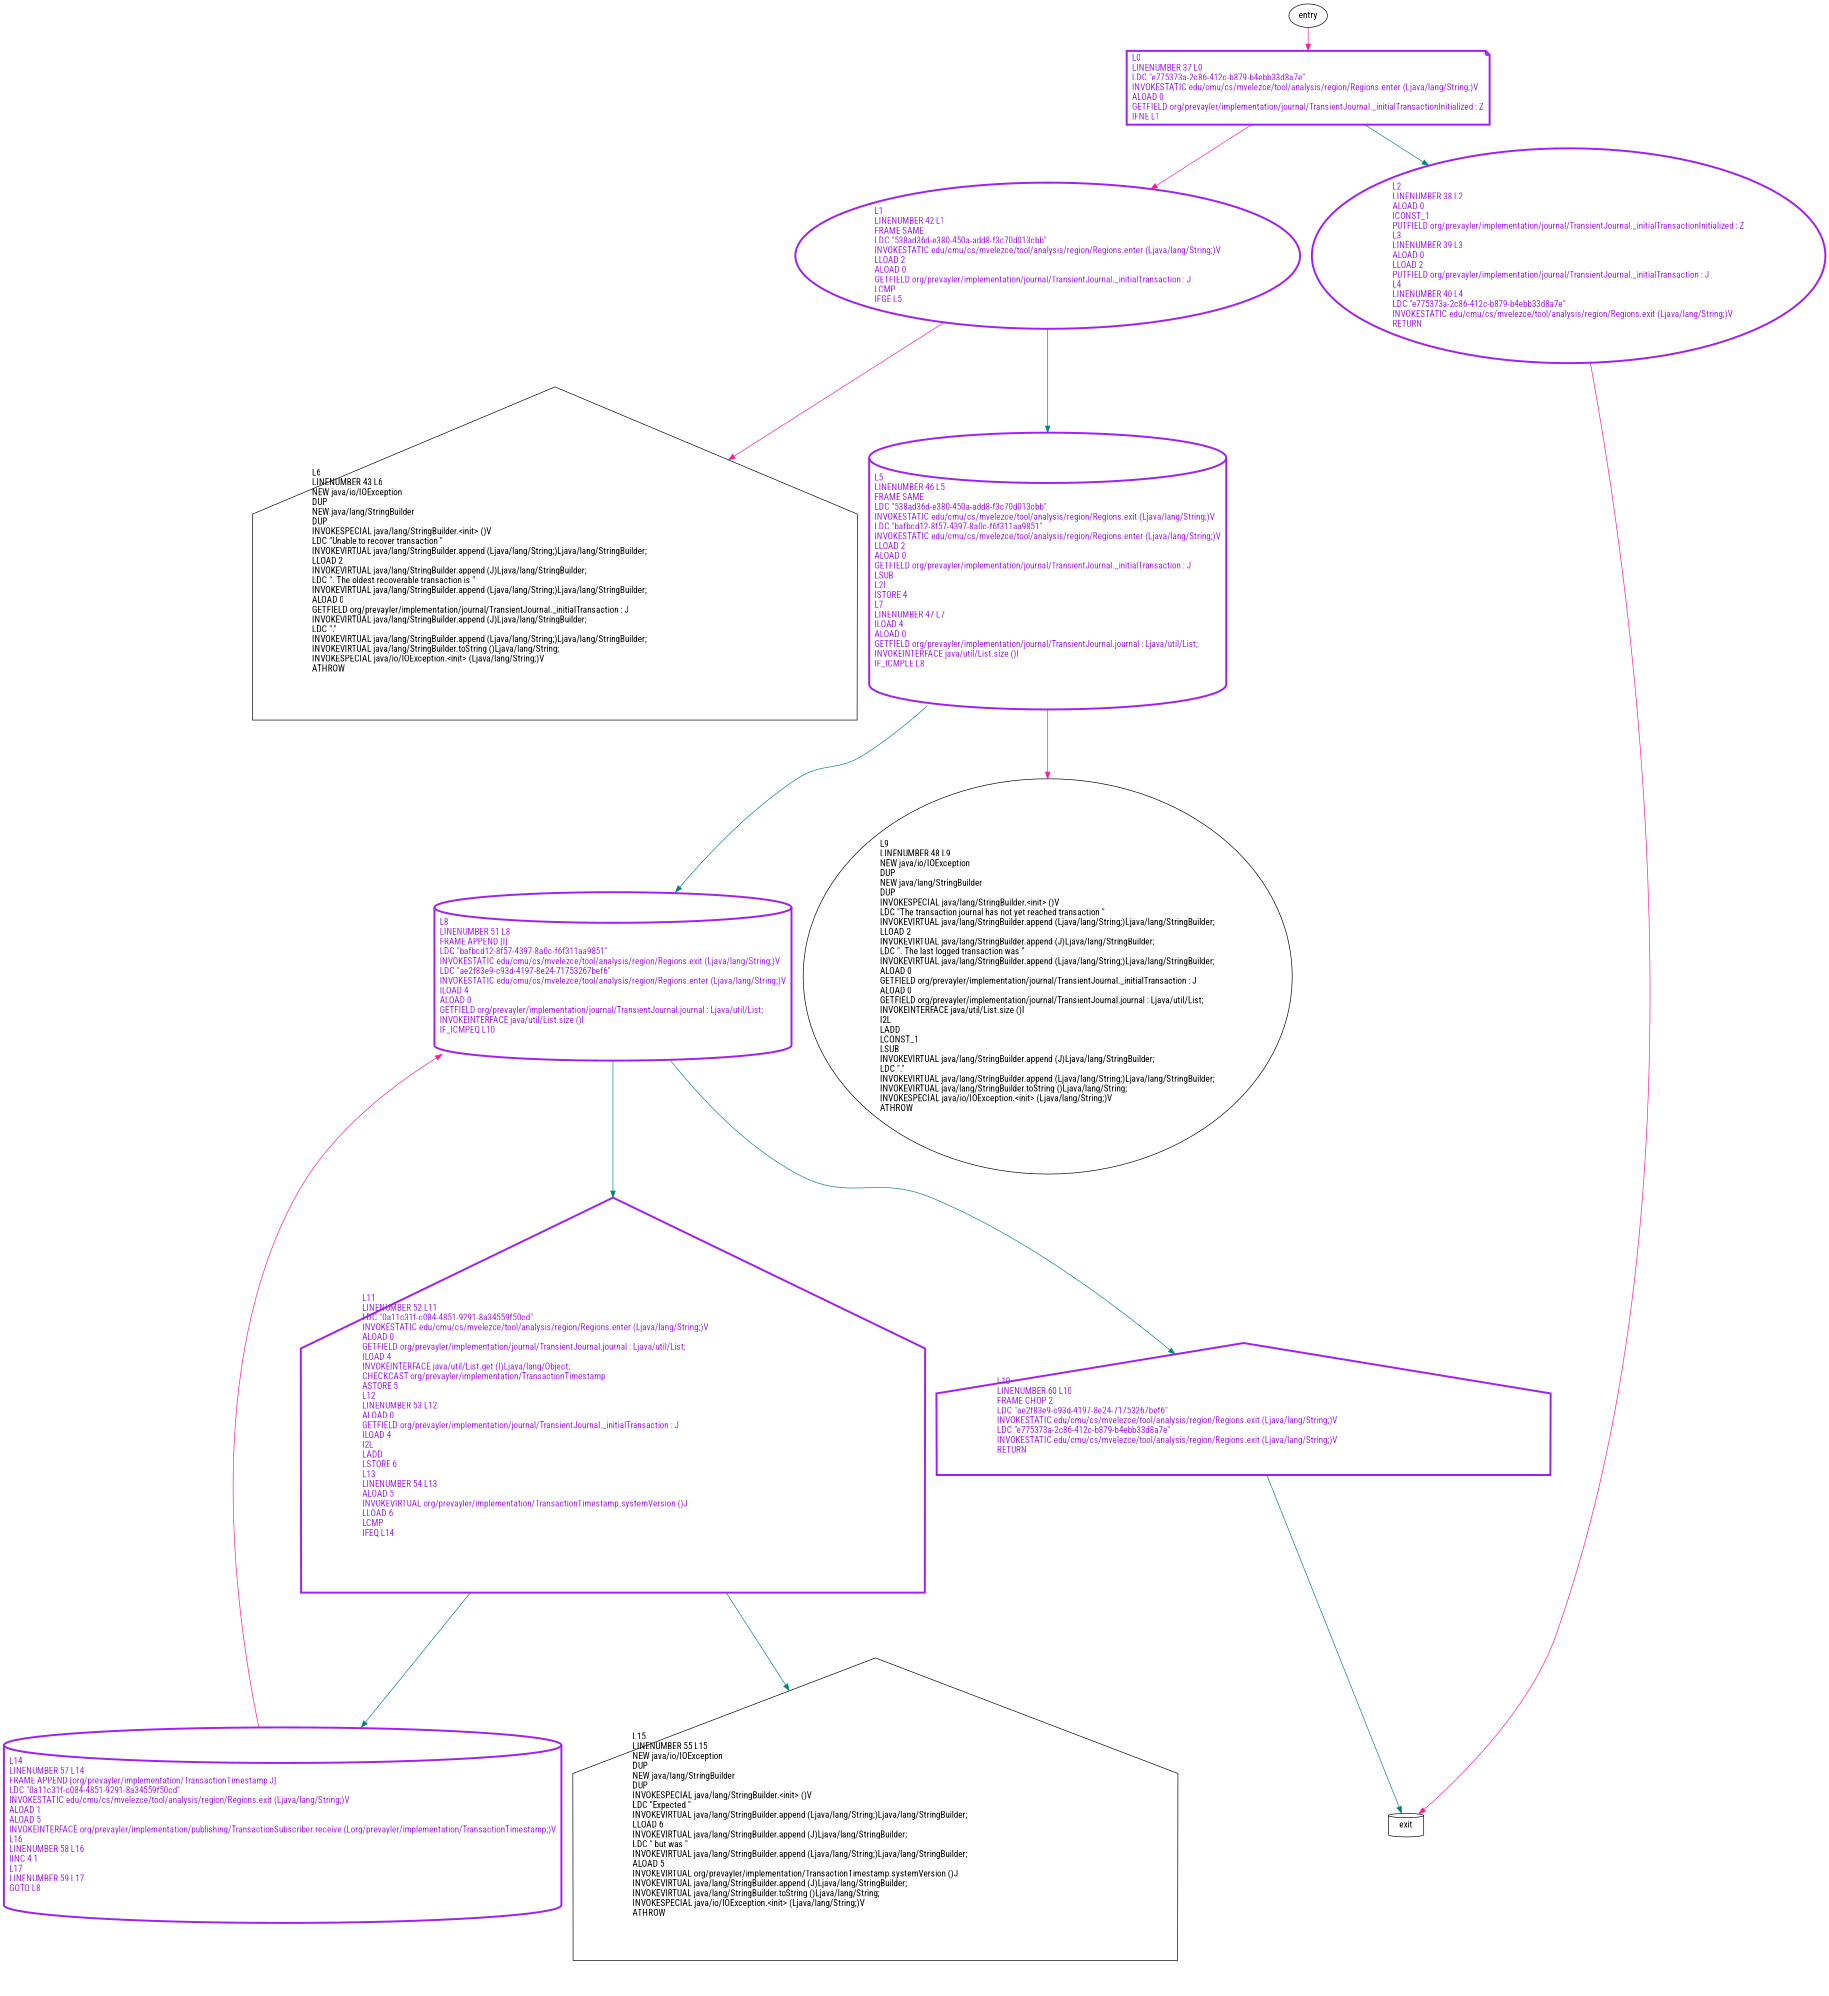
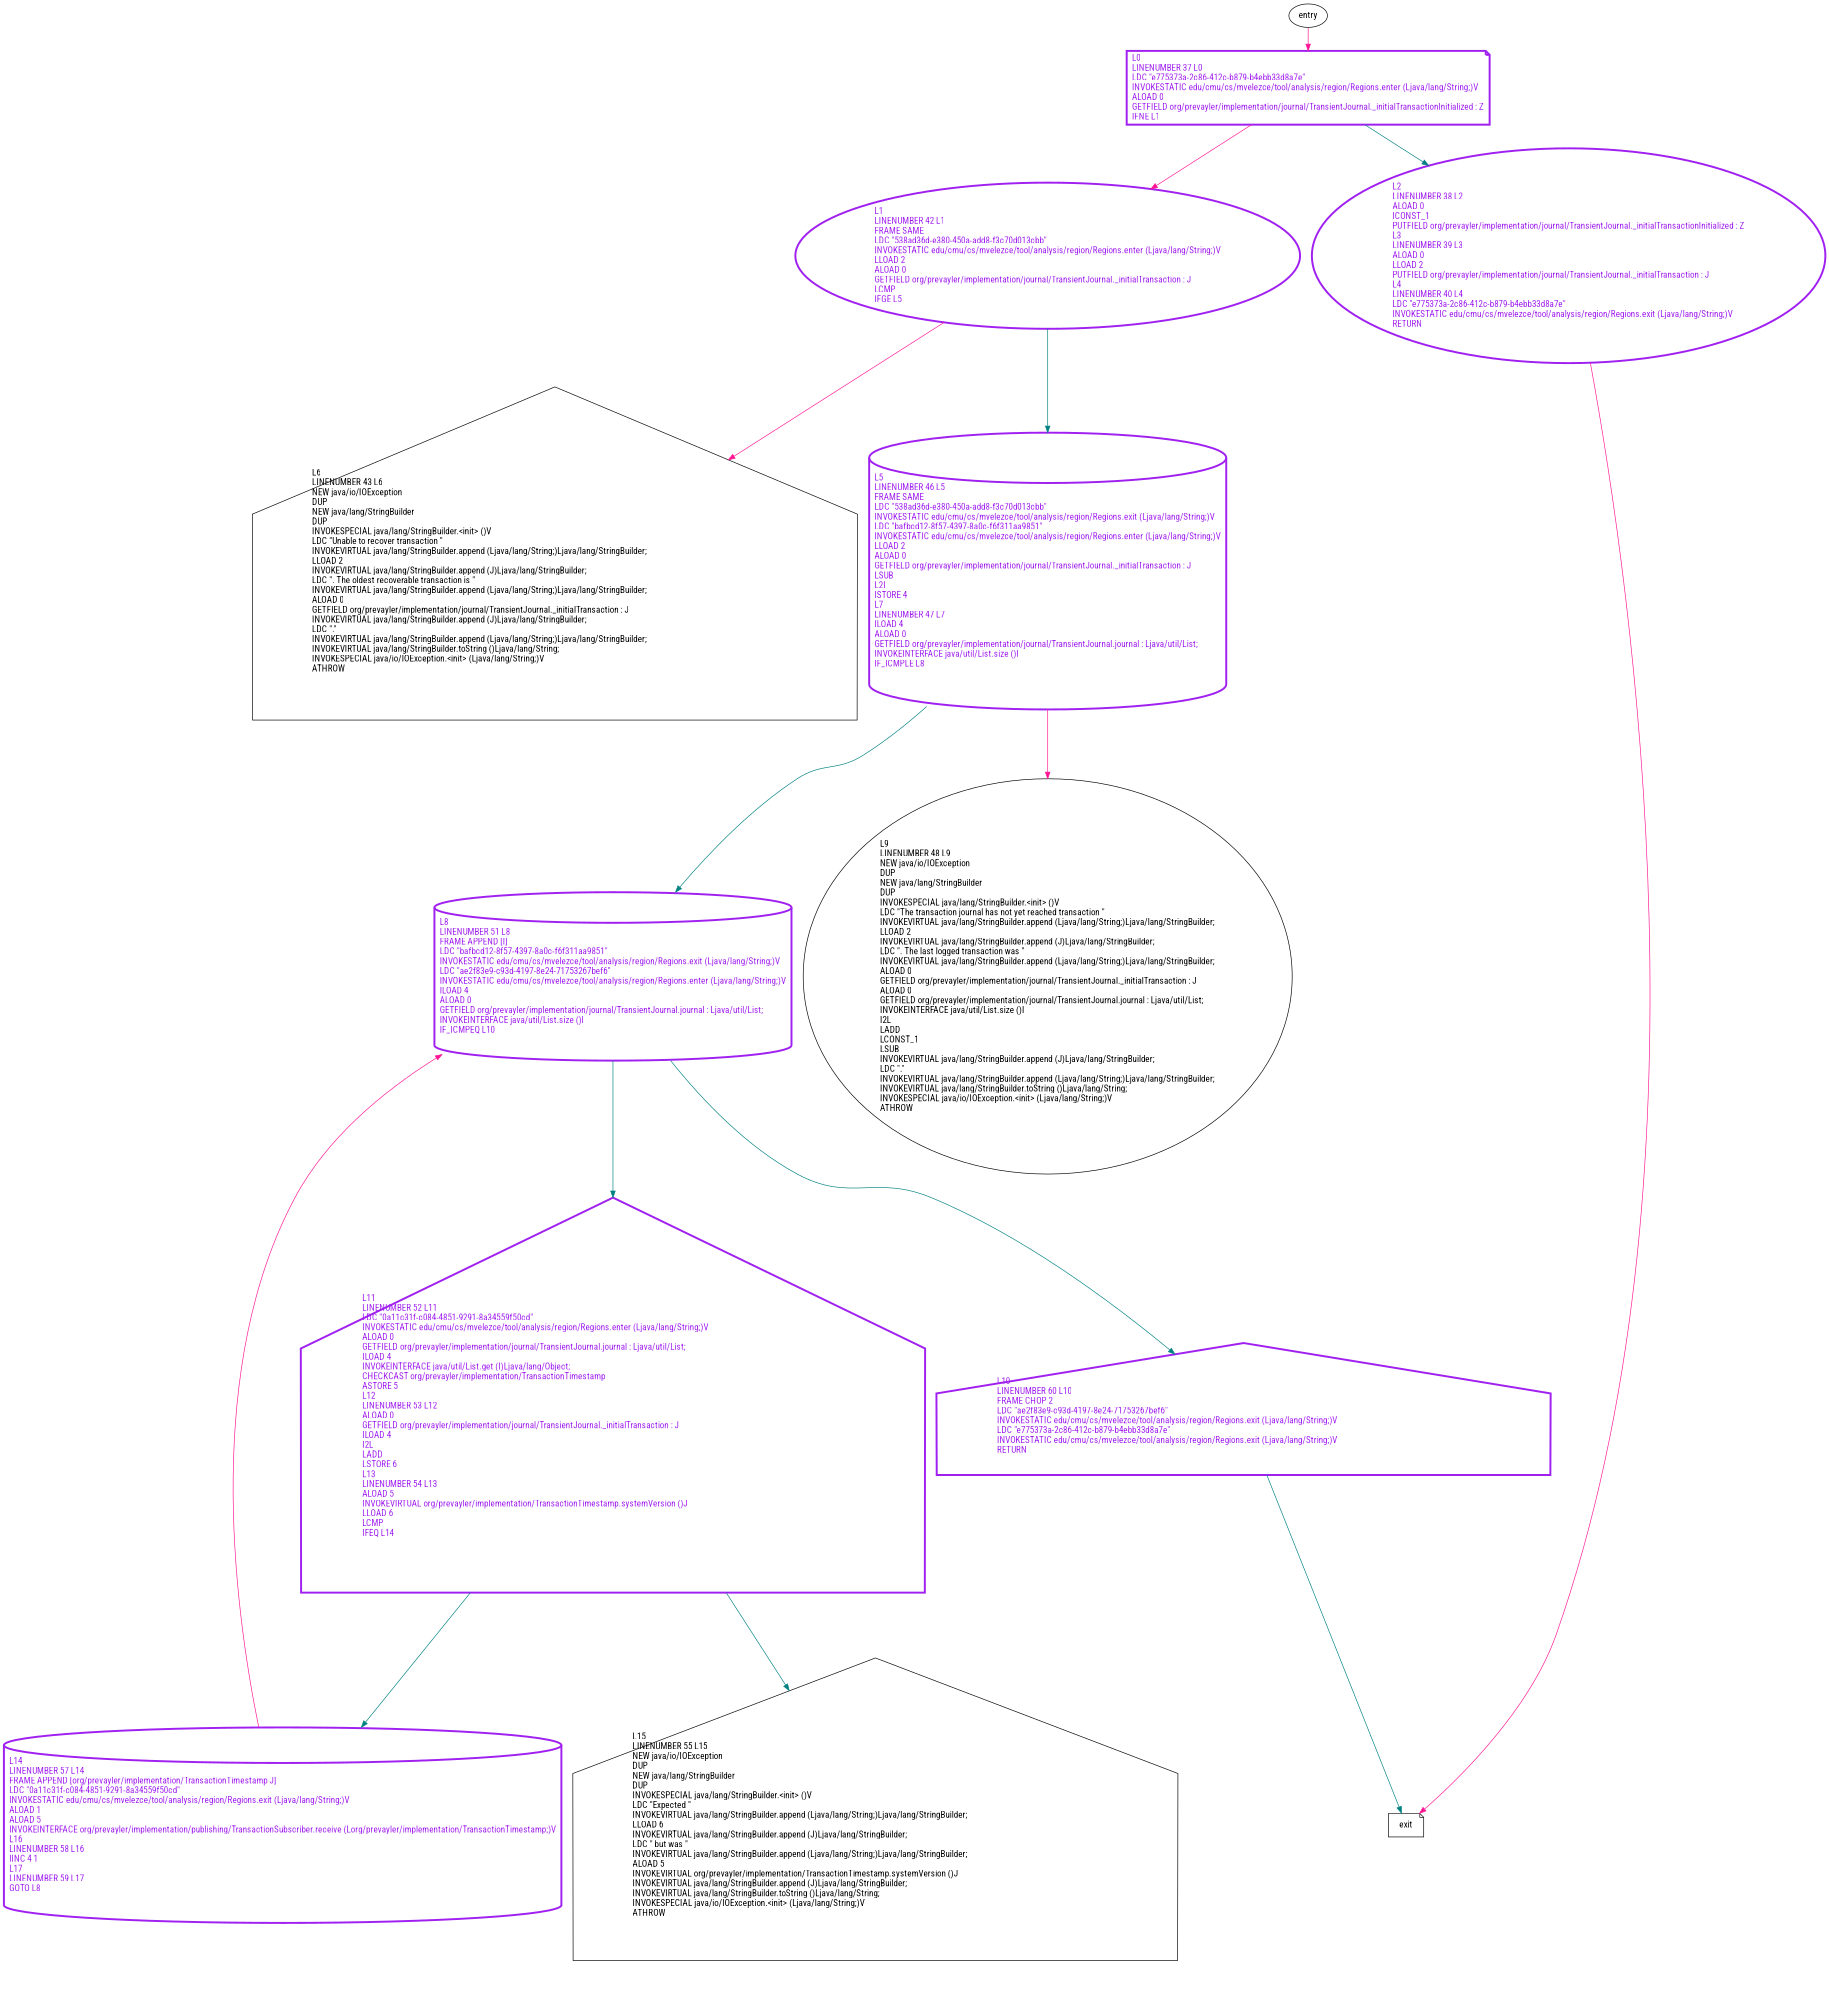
node "exit": shape cylinder -> note
